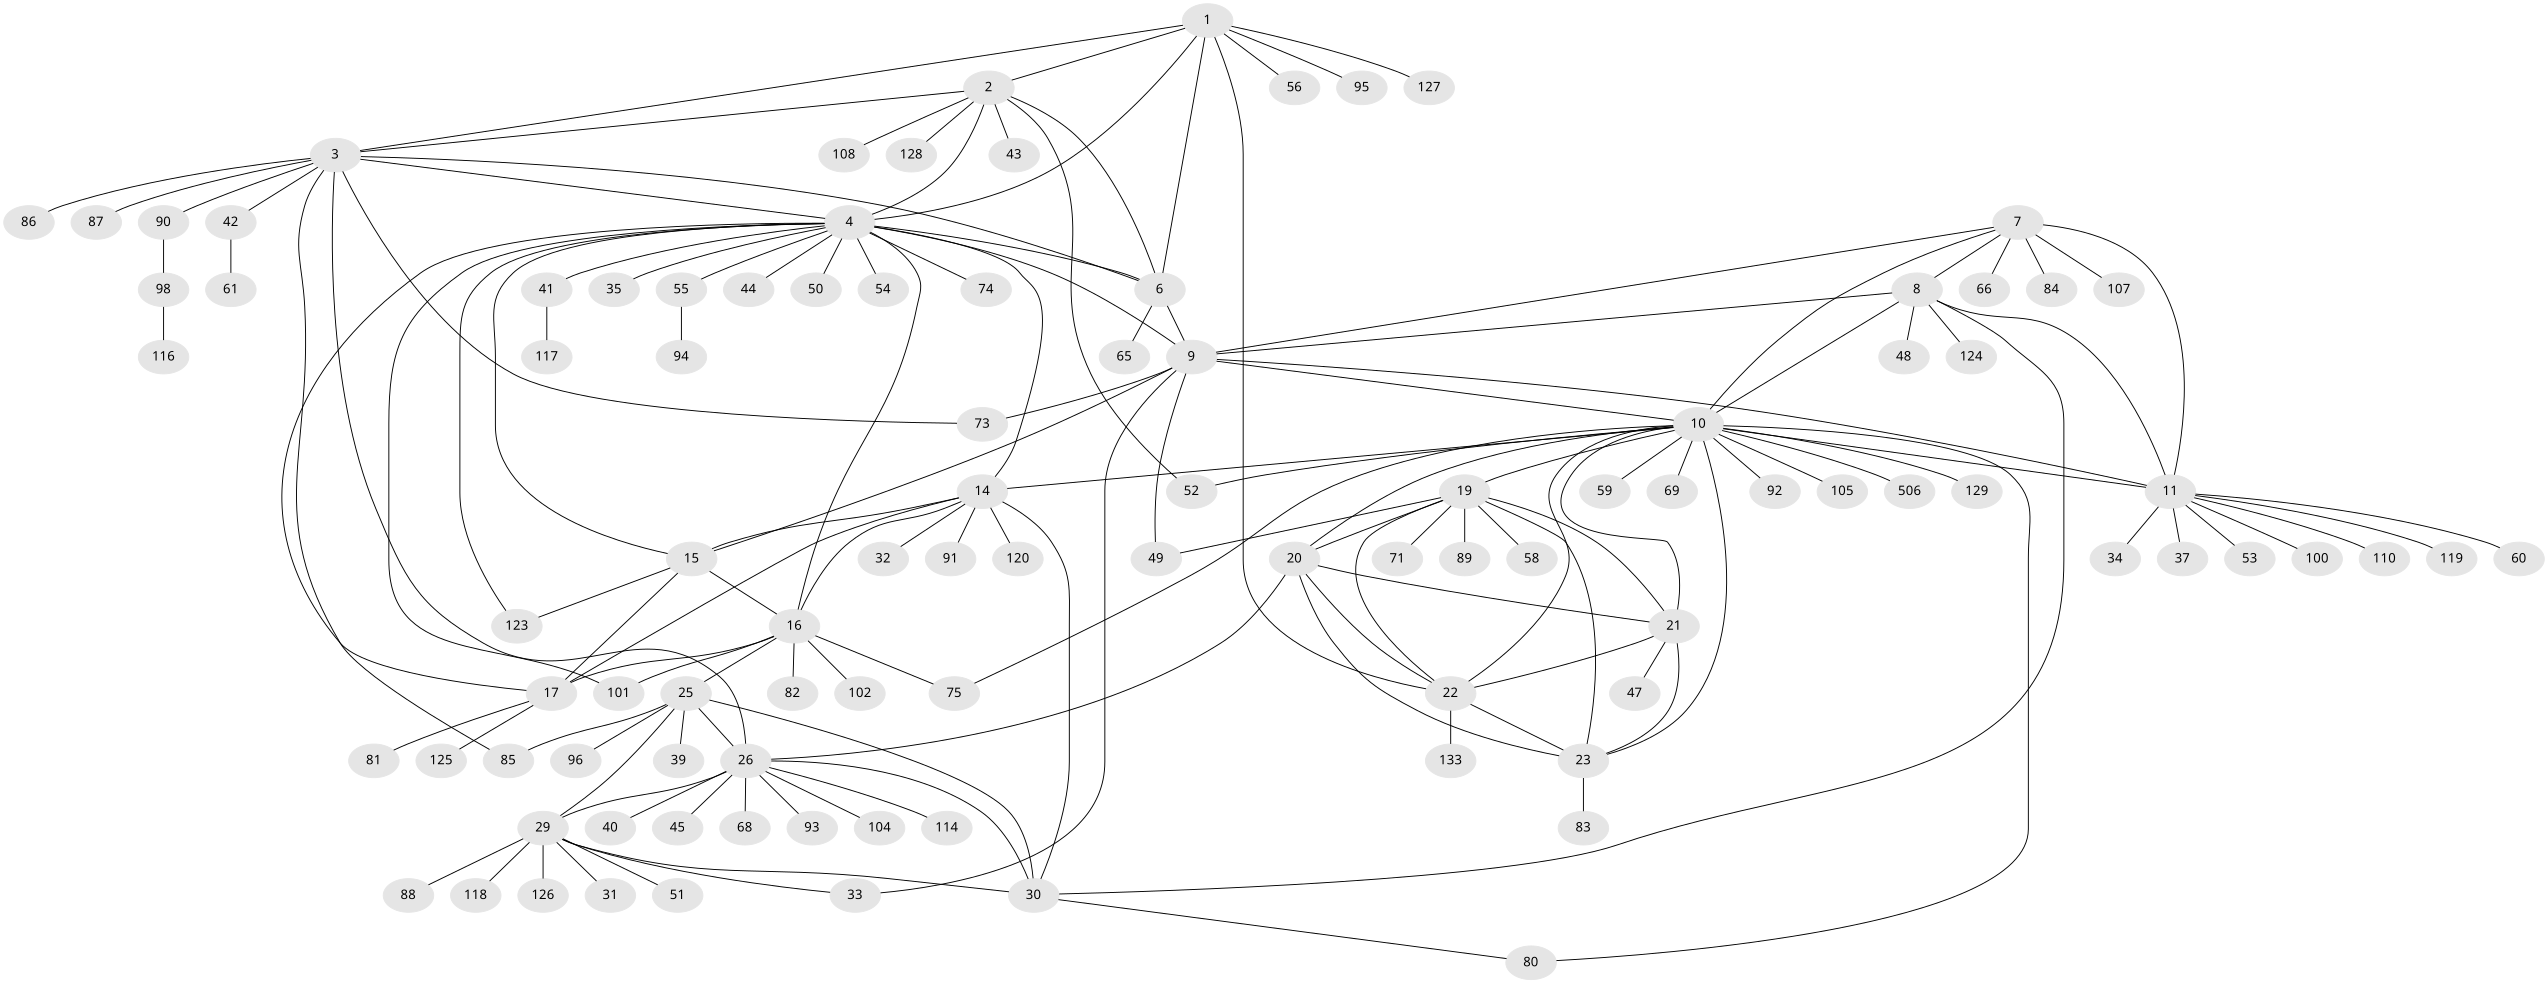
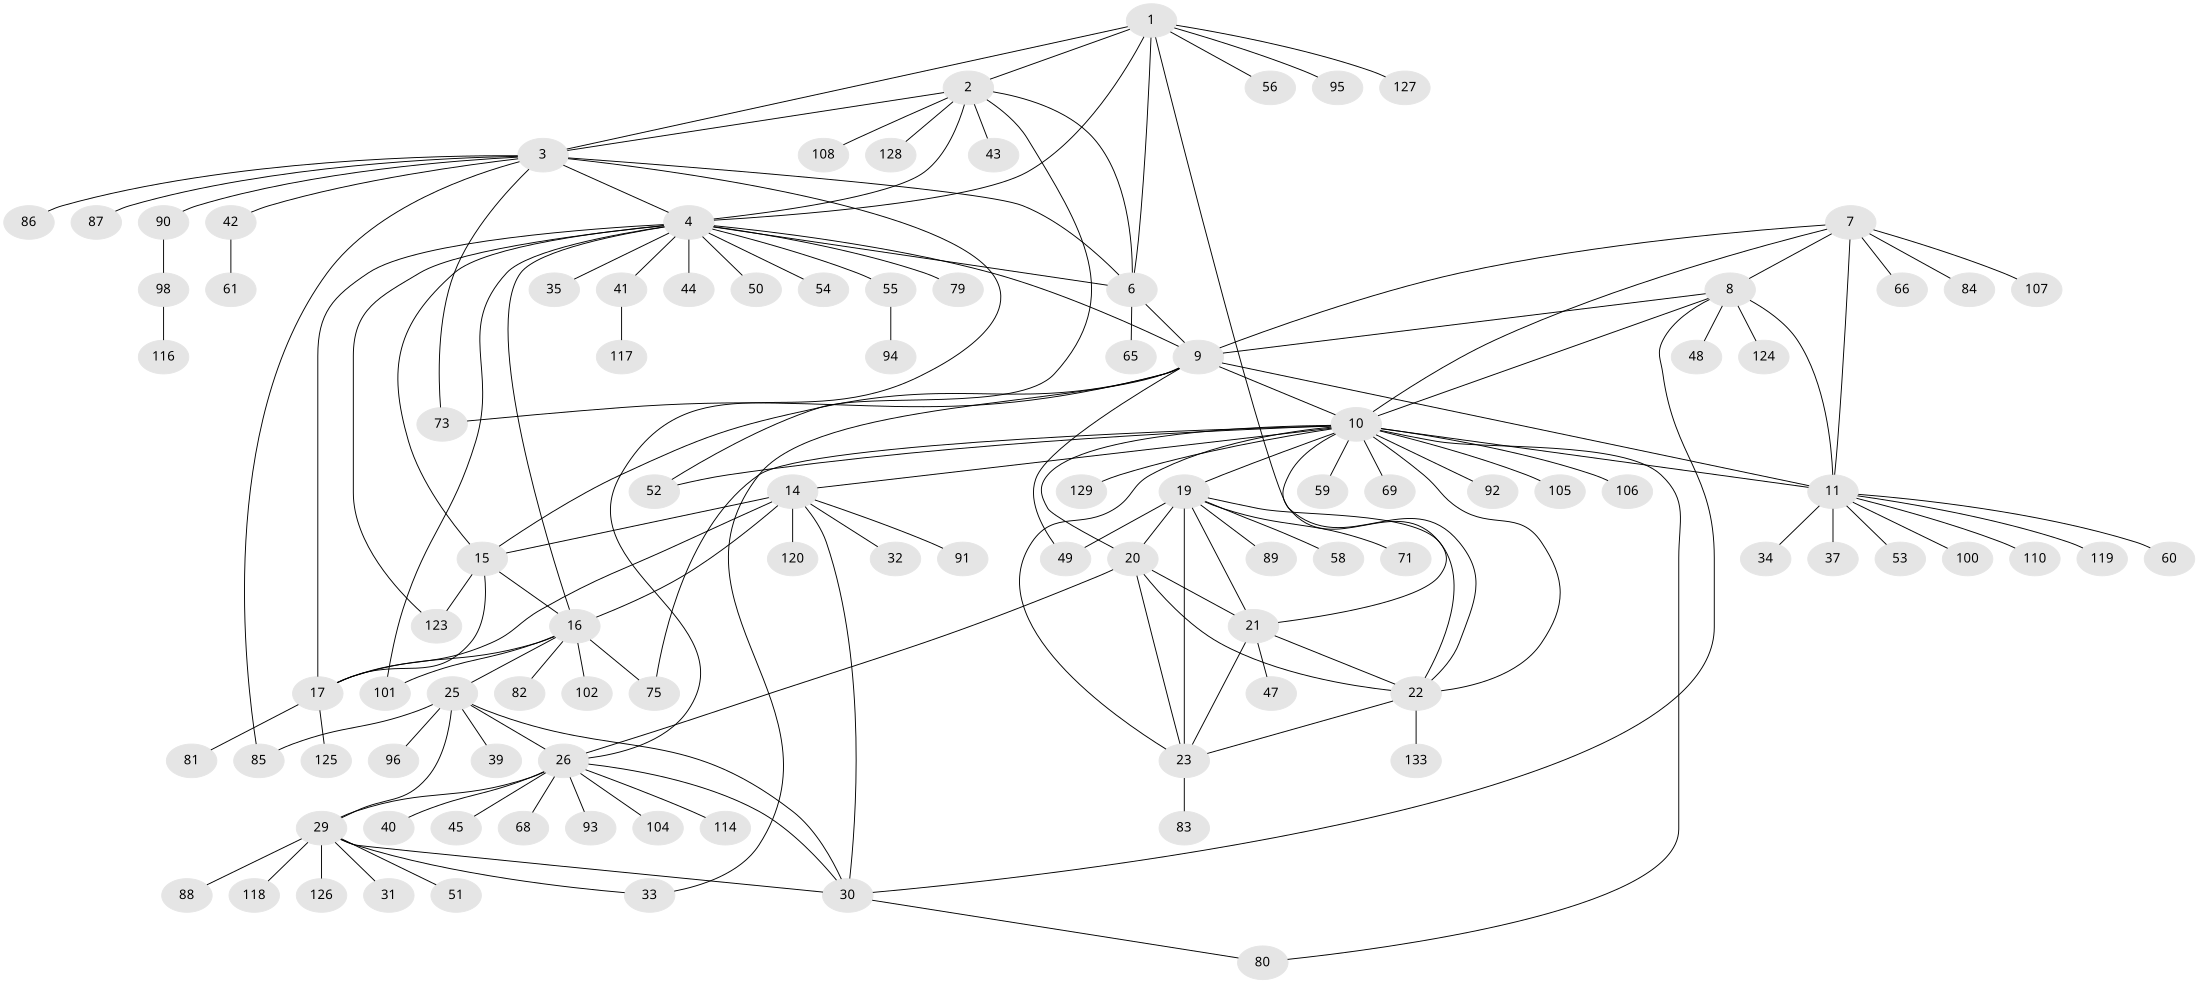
node "74": label "74" -> "79"
edge "4" -- "14": removed
node "506": label "506" -> "106"
